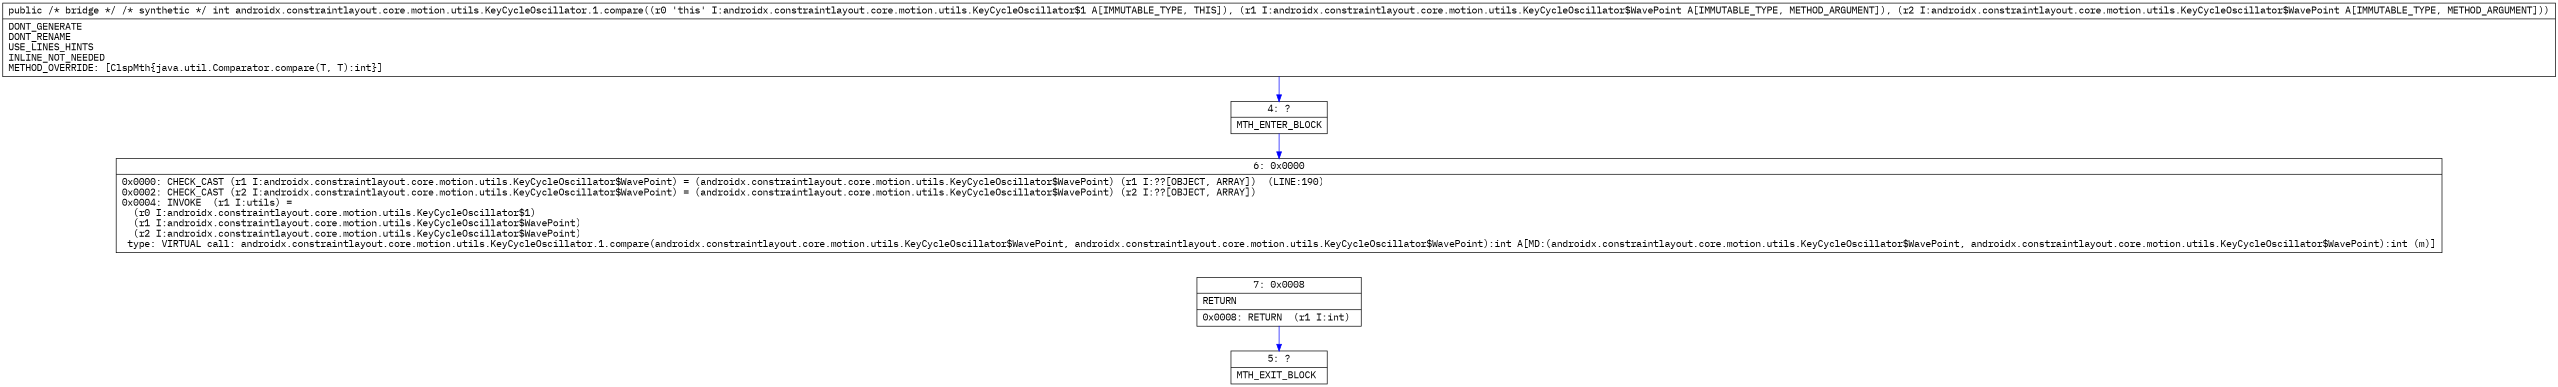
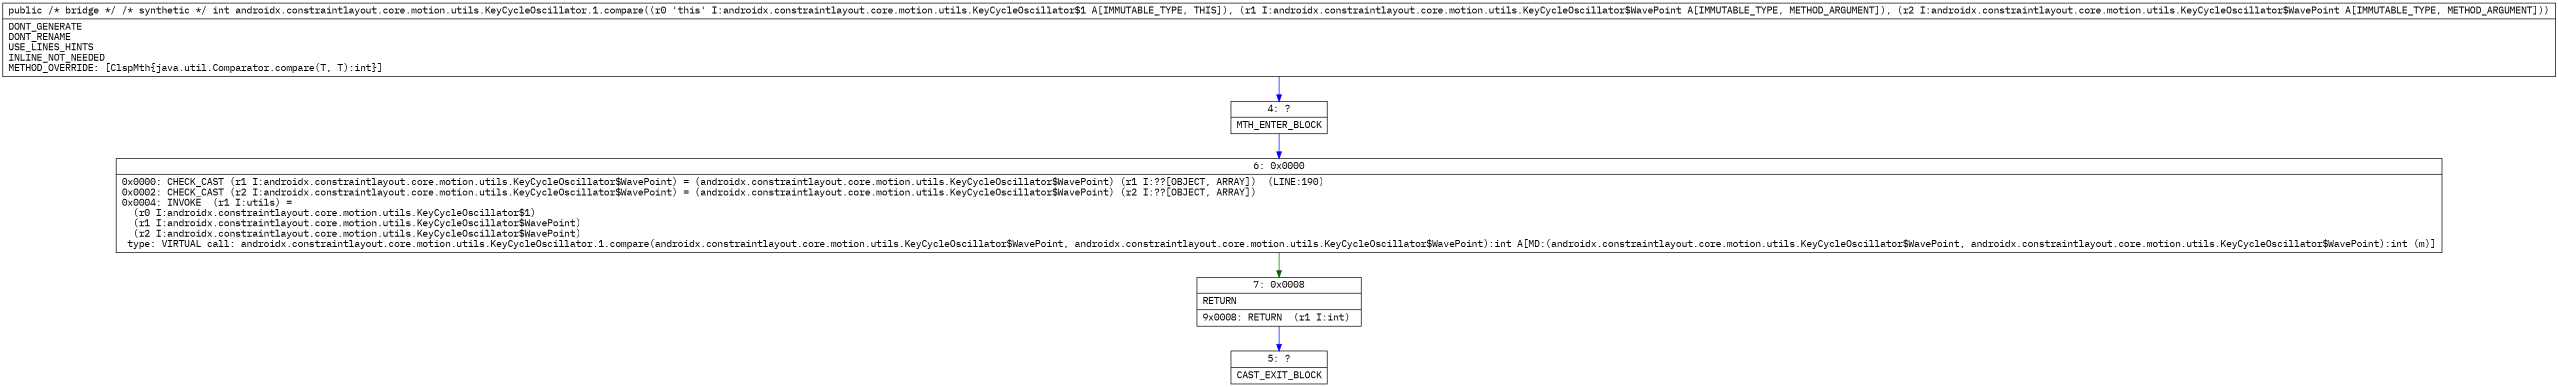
edge "6: 0x0000" -> "7: 0x0008": added
node "7: 0x0008": text "0x0008: RETURN  (r1 I:int)" -> "9x0008: RETURN  (r1 I:int)"
node "5: ?": text "MTH_EXIT_BLOCK" -> "CAST_EXIT_BLOCK"
